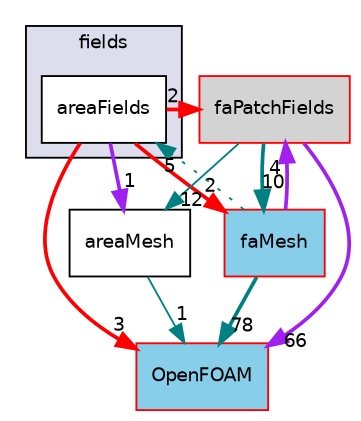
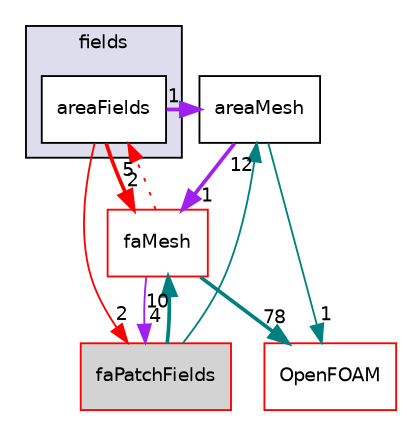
edge "areaFields" -> "faPatchFields": style bold -> solid
edge "areaMesh" -> "faMesh": added
edge "faMesh" -> "areaFields": color teal -> red
edge "faMesh" -> "faPatchFields": style bold -> solid
node "faMesh": fillcolor skyblue -> white
edge "faPatchFields" -> "OpenFOAM": removed
edge "areaFields" -> "OpenFOAM": removed
node "OpenFOAM": fillcolor skyblue -> white
